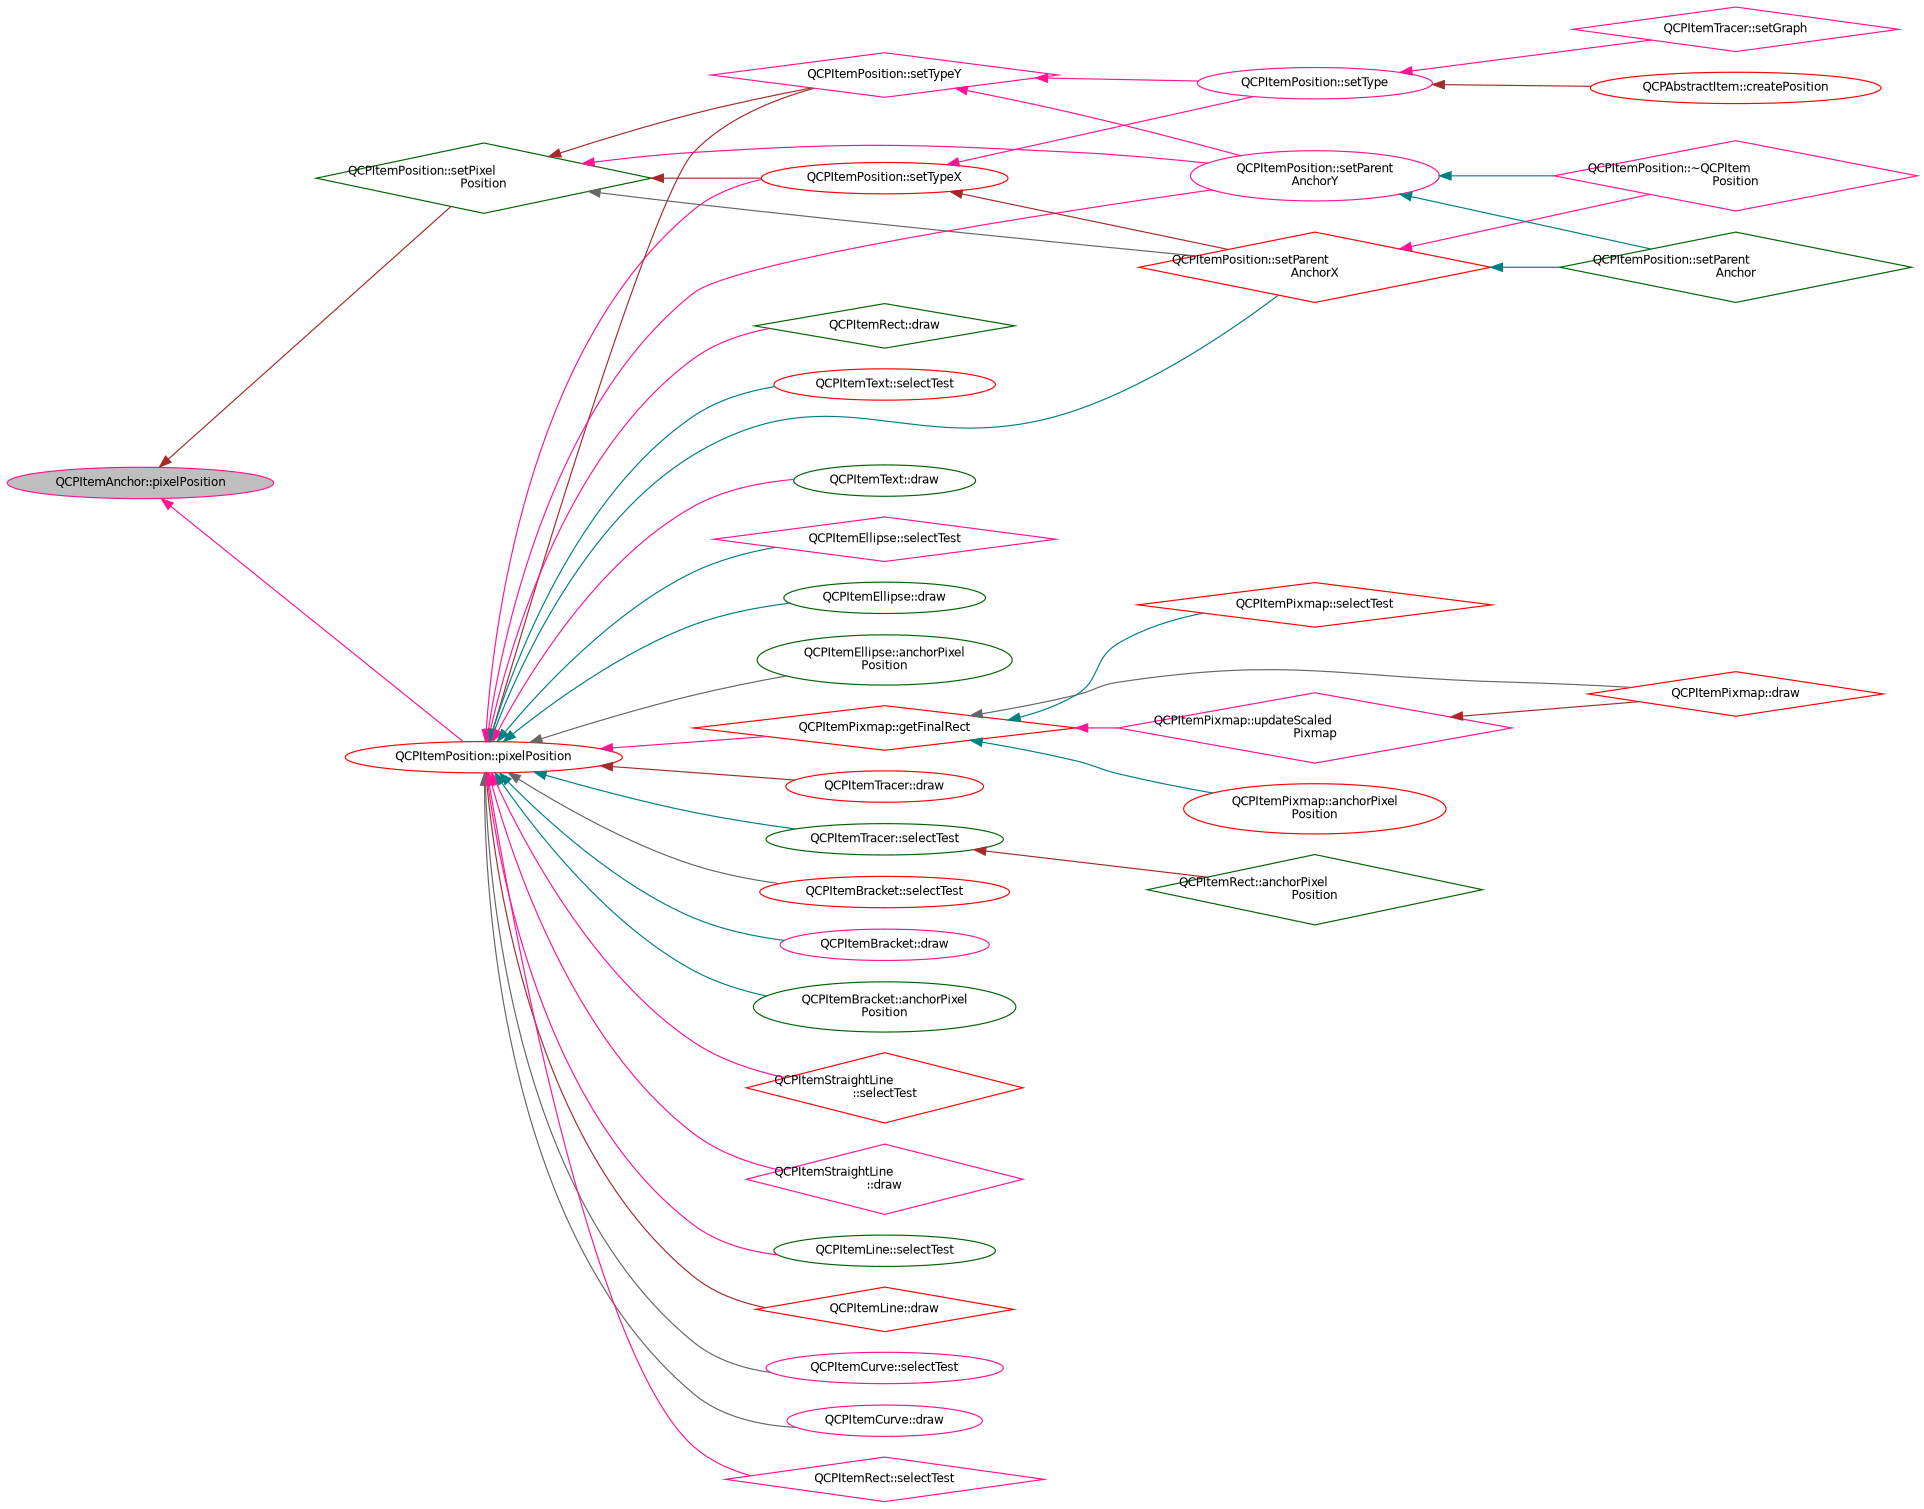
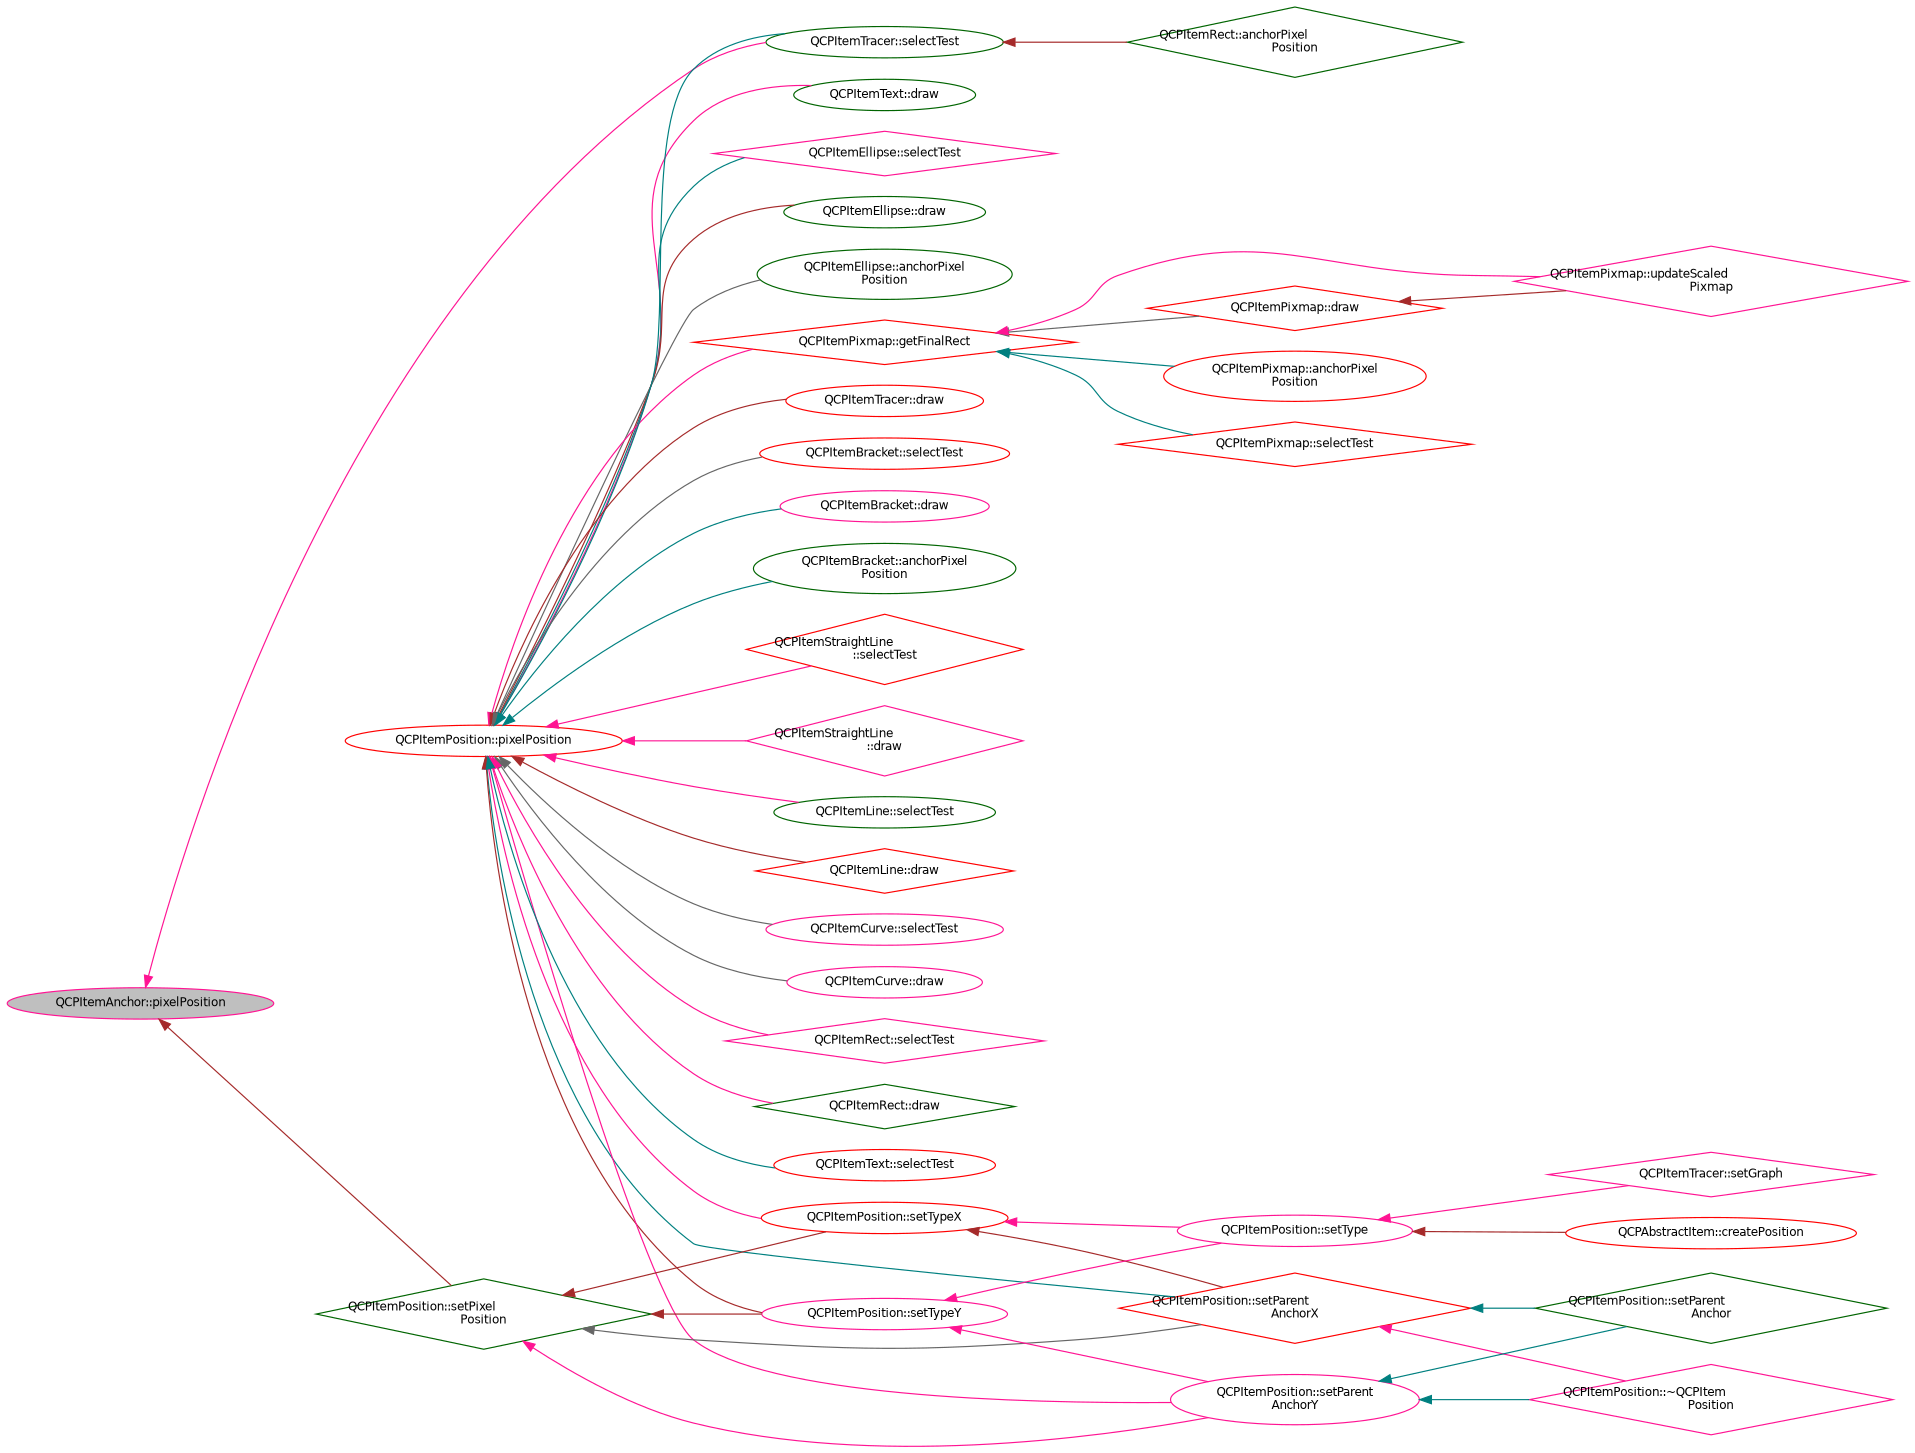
node "QCPItemPosition::setTypeY": shape diamond -> ellipse
edge "QCPItemPosition::pixelPosition" -> "QCPItemAnchor::pixelPosition": now "QCPItemTracer::selectTest" -> "QCPItemAnchor::pixelPosition"
edge "QCPItemEllipse::draw" -> "QCPItemPosition::pixelPosition": color teal -> brown
edge "QCPItemPixmap::draw" -> "QCPItemPixmap::updateScaled Pixmap": reversed
